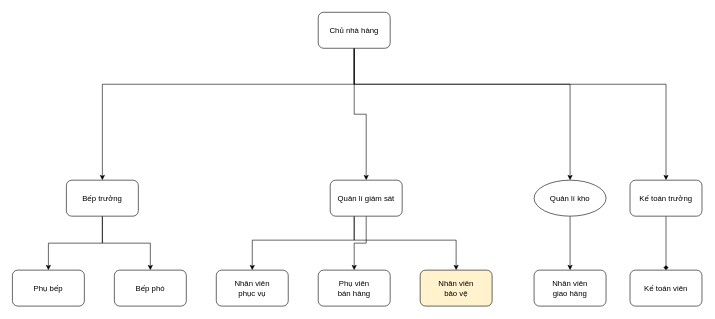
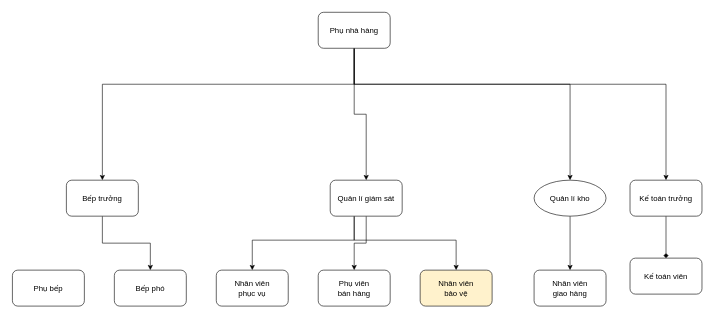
node "Chủ nhà hàng": label "Chủ nhà hàng" -> "Phụ nhà hàng"
edge "Bếp trưởng" -> "Phụ bếp": removed
node "Kế toán viên": moved (666, 288) -> (666, 276)
